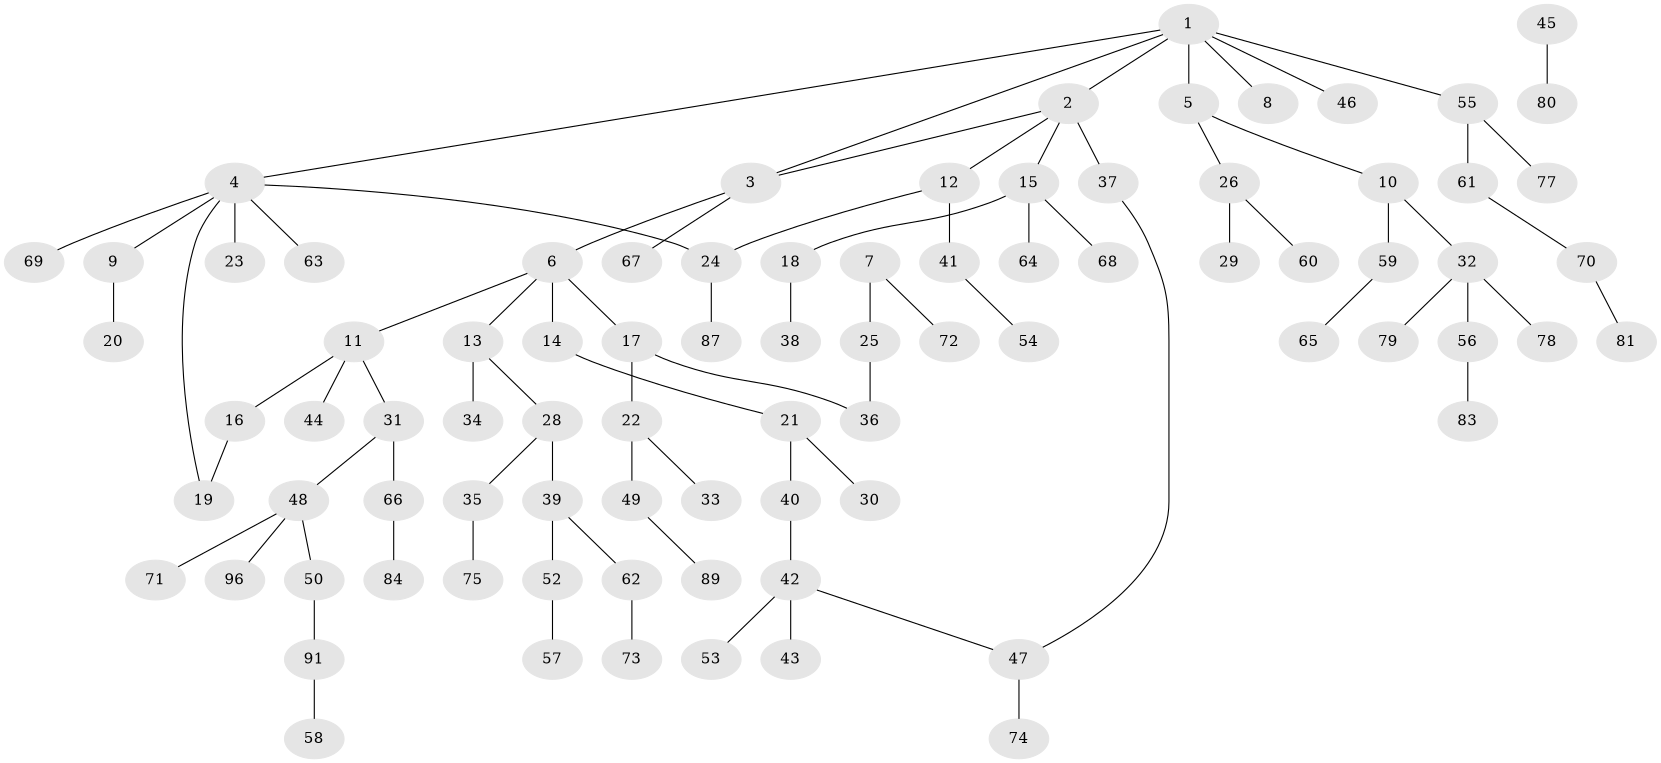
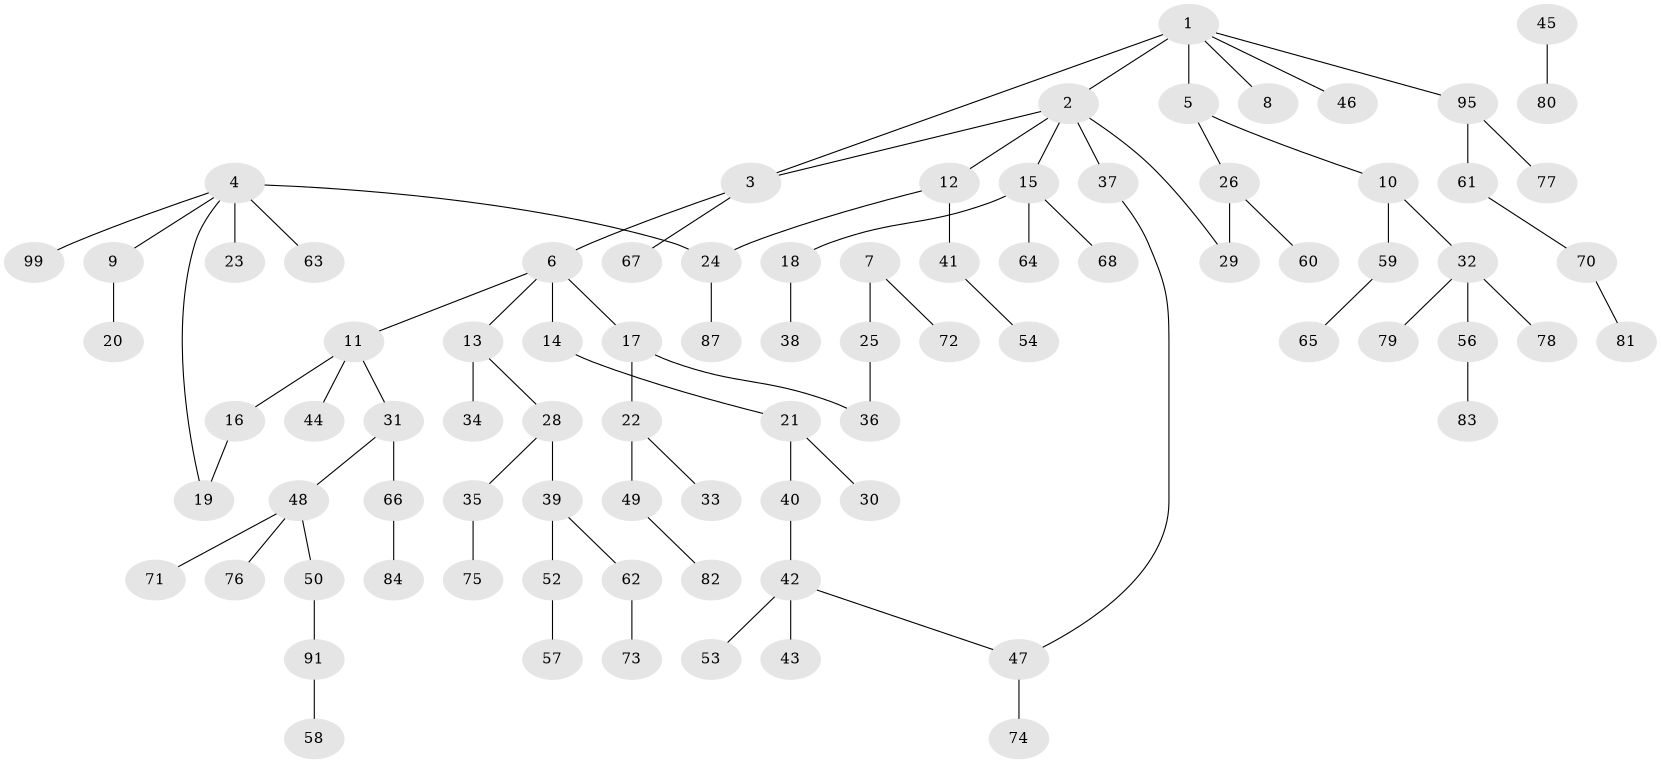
edge "1" -- "4": removed
node "55": label "55" -> "95"
edge "2" -- "29": added
node "69": label "69" -> "99"
node "96": label "96" -> "76"
node "89": label "89" -> "82"
